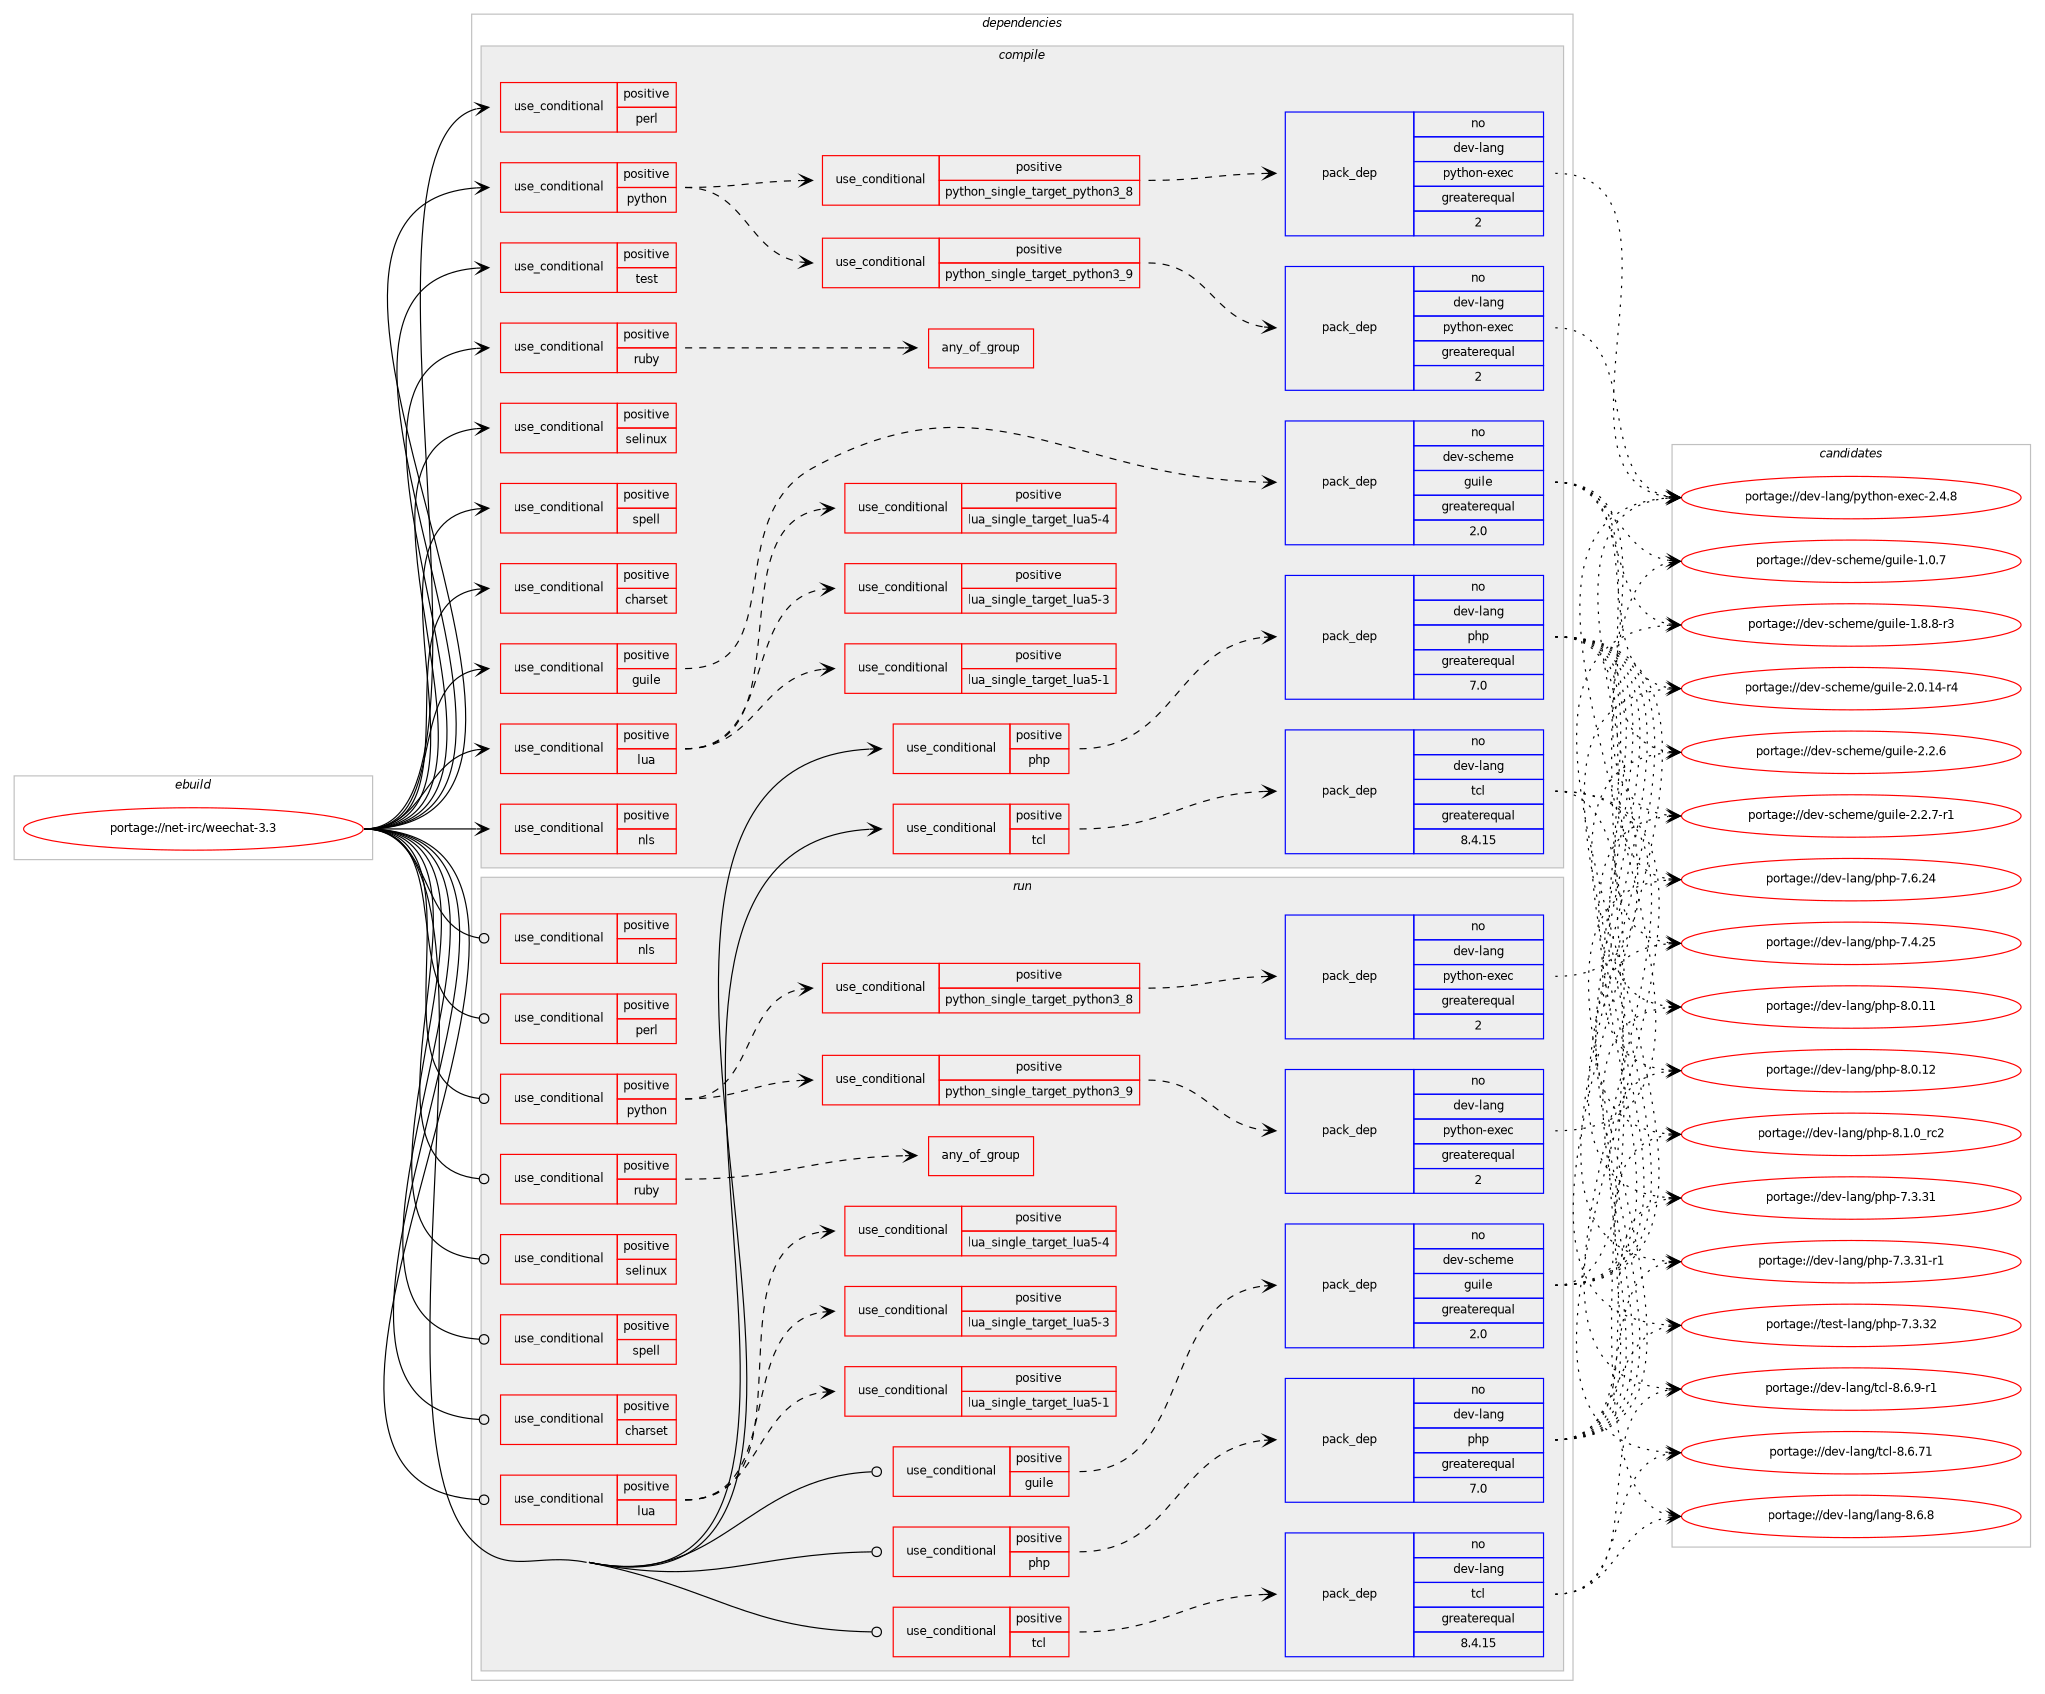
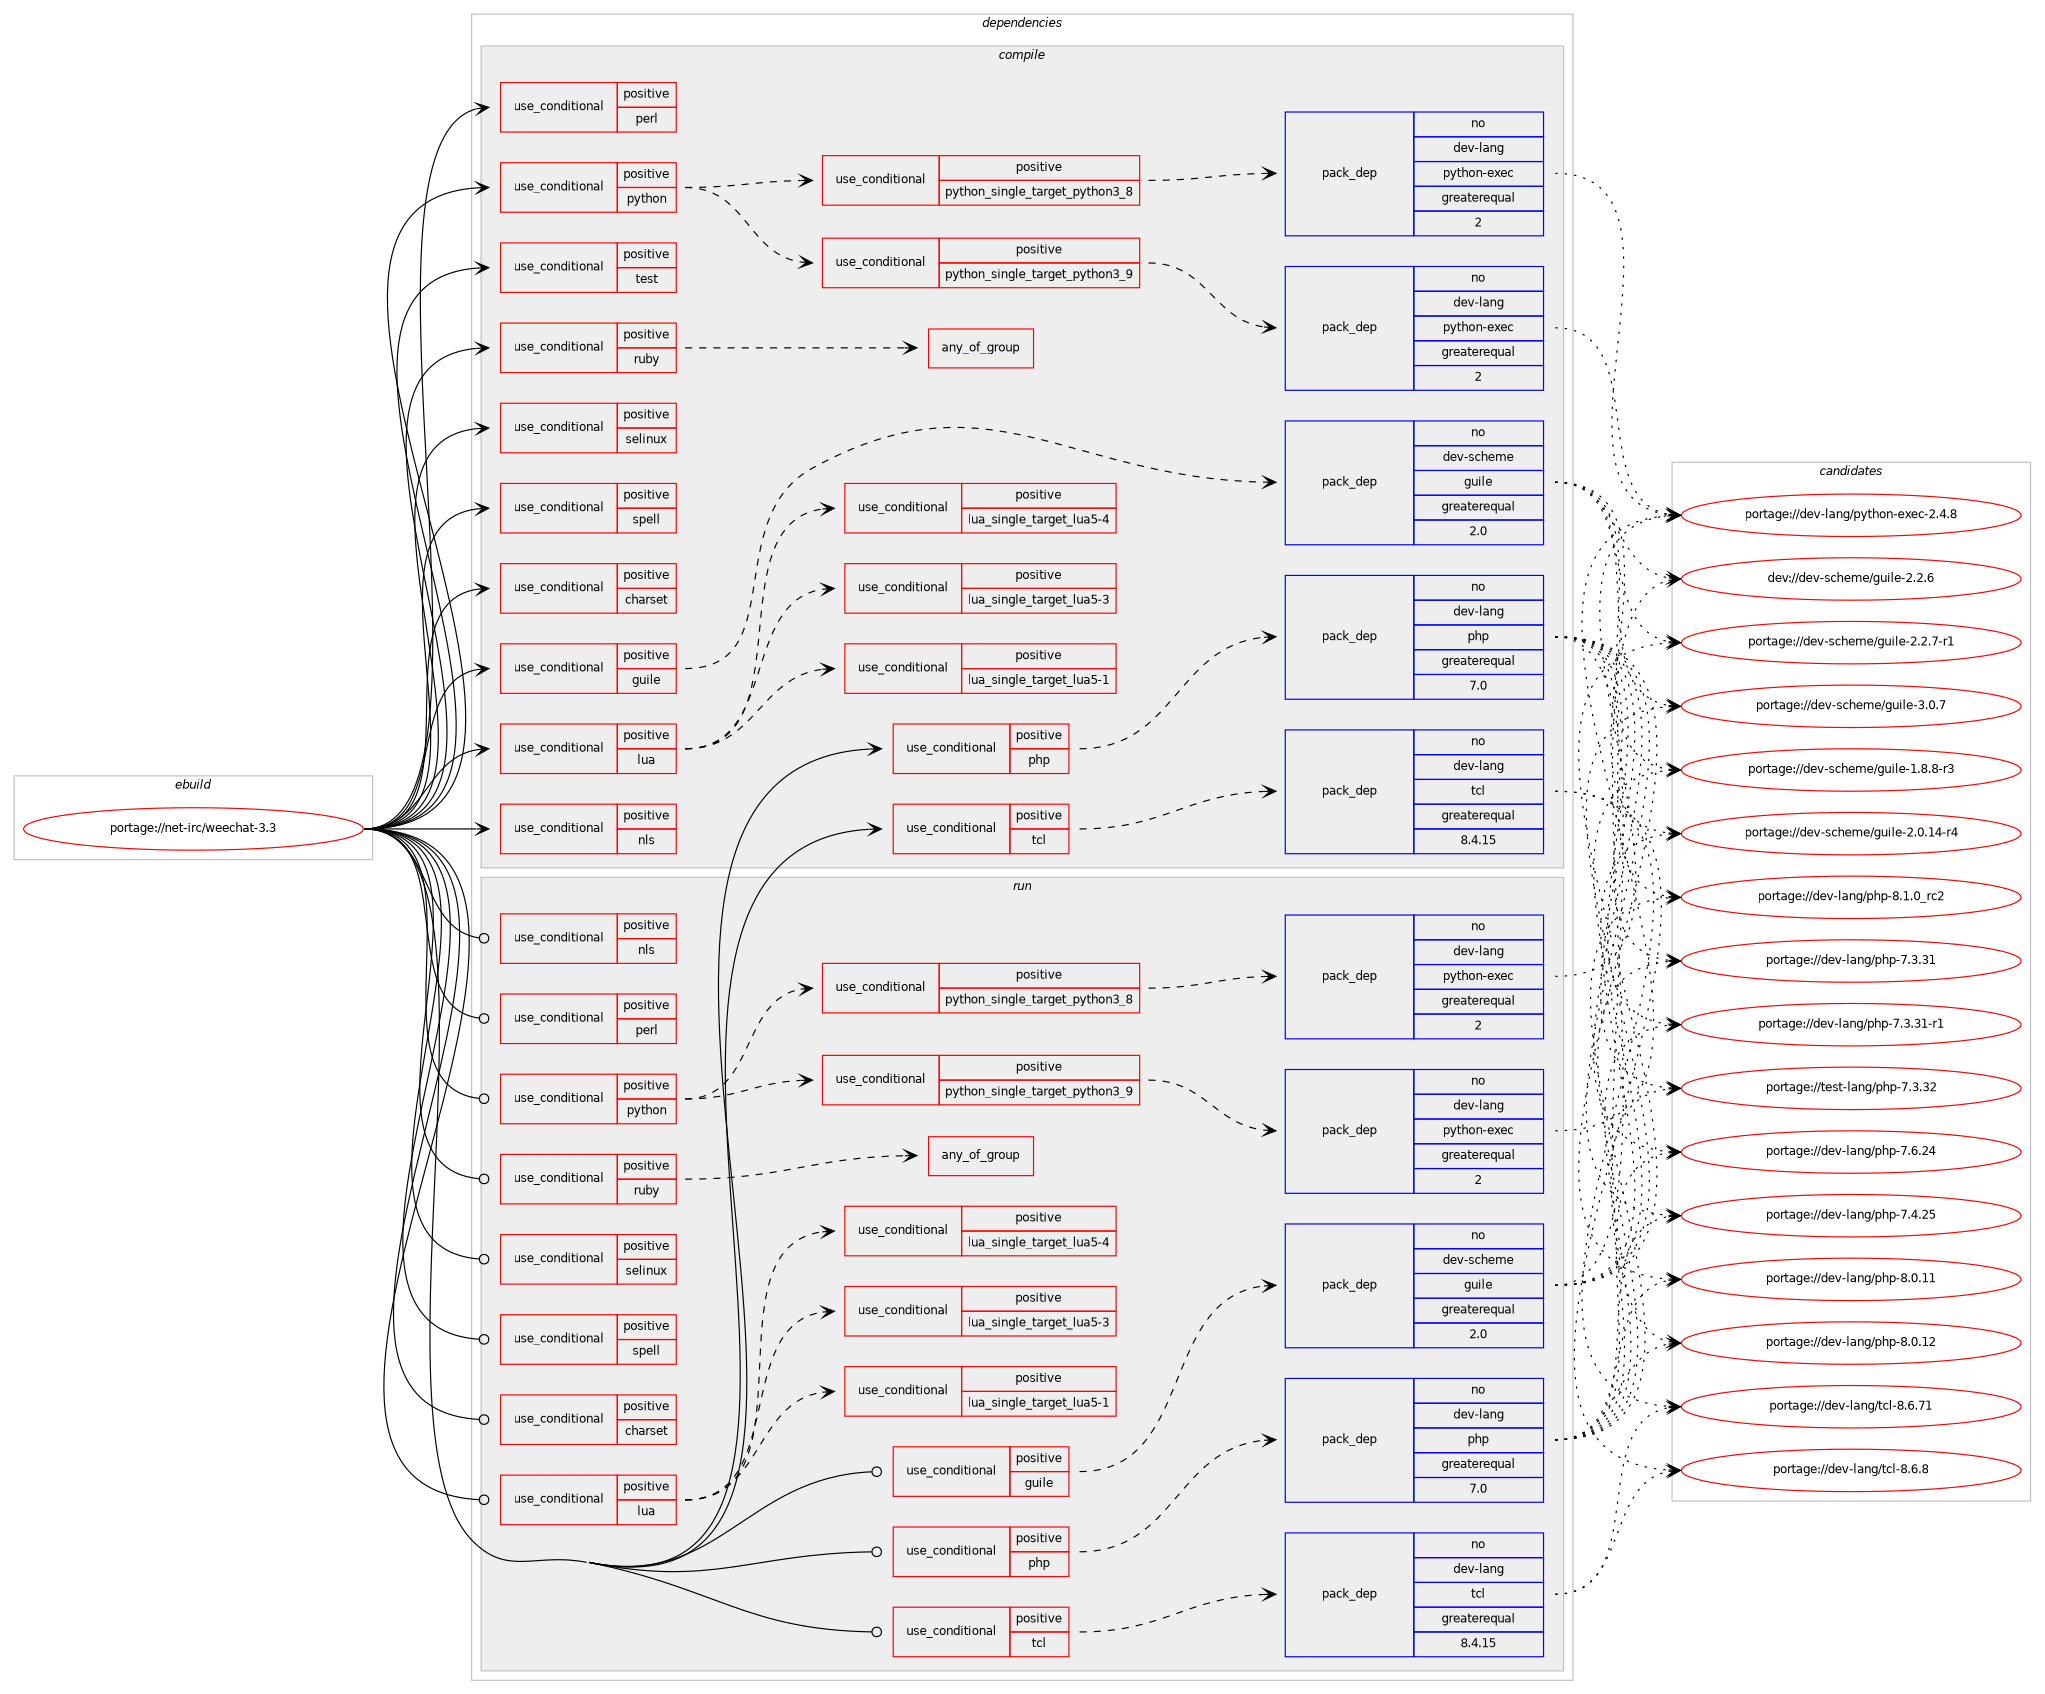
node "portage://dev-scheme/guile-1.0.7": label "portage://dev-scheme/guile-1.0.7" -> "portage://dev-scheme/guile-3.0.7"
node "portage://dev-scheme/guile-2.2.6": label "portage://dev-scheme/guile-2.2.6" -> "dev://dev-scheme/guile-2.2.6"
node "portage://dev-lang/tcl-8.6.9-r1": removed
node "portage://dev-lang/lang-8.6.8": label "portage://dev-lang/lang-8.6.8" -> "portage://dev-lang/tcl-8.6.8"
